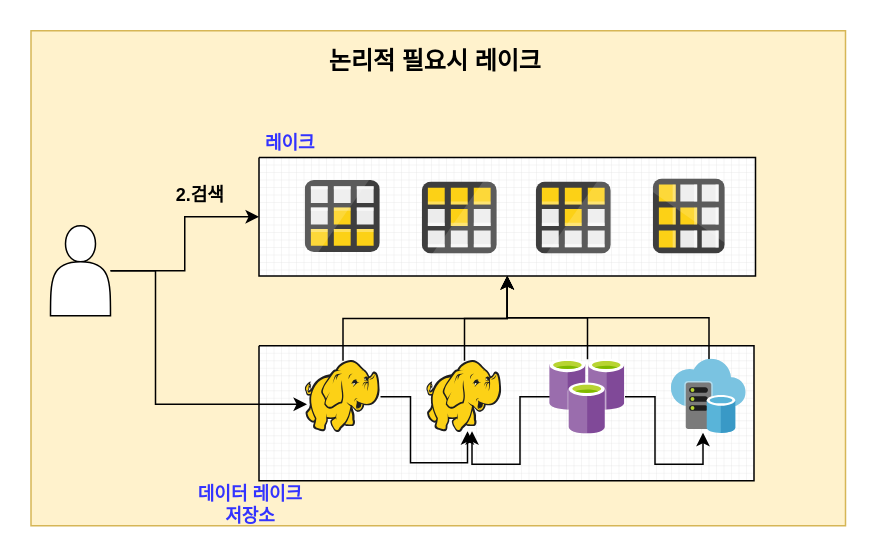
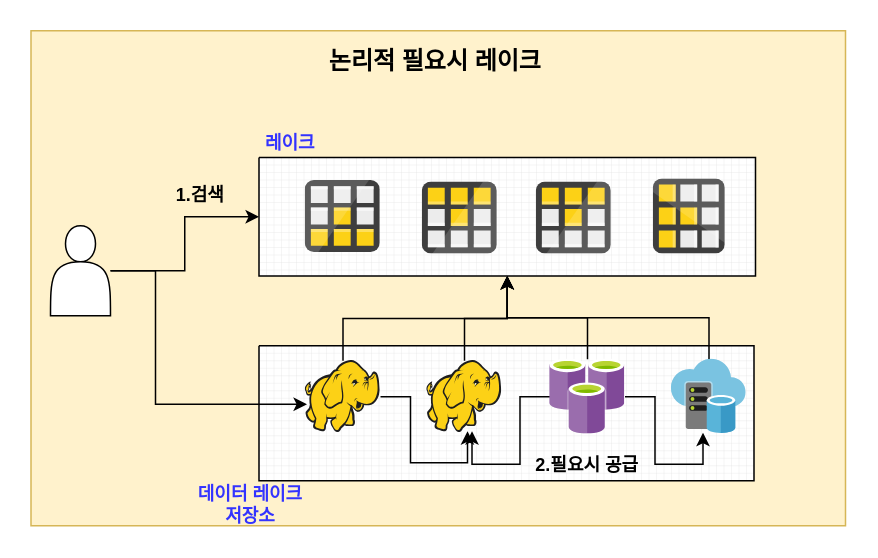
node "2.검색": label "2.검색" -> "1.검색"
node "2.필요시 공급": added
